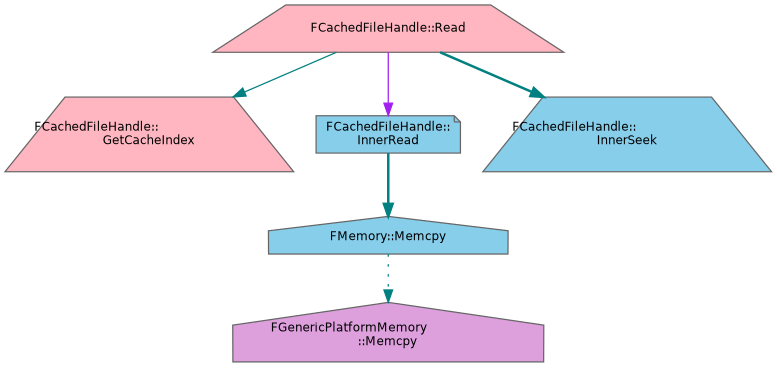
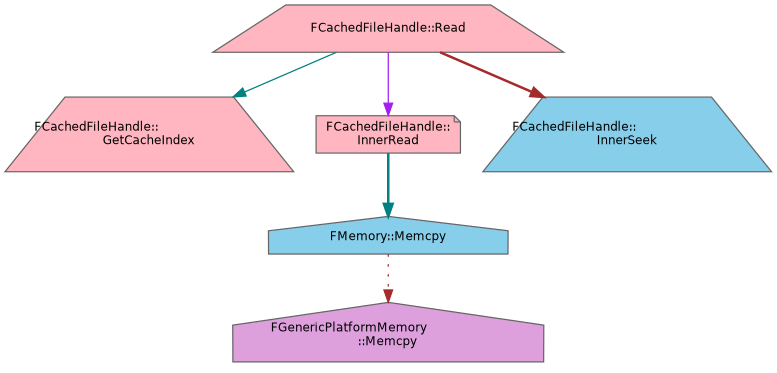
edge "FCachedFileHandle::Read" -> "FCachedFileHandle:: InnerSeek": color teal -> brown
node "FCachedFileHandle:: InnerRead": fillcolor skyblue -> lightpink
edge "FMemory::Memcpy" -> "FGenericPlatformMemory ::Memcpy": color teal -> brown
